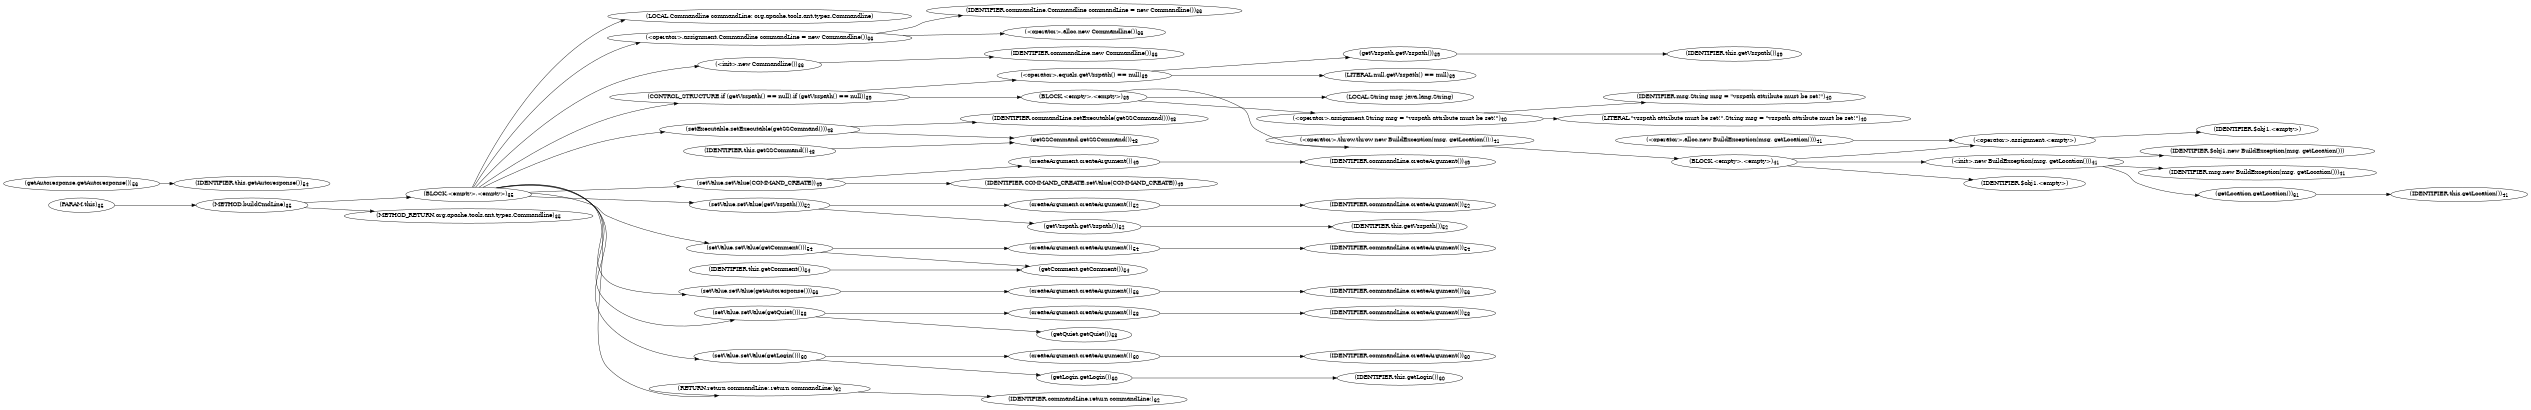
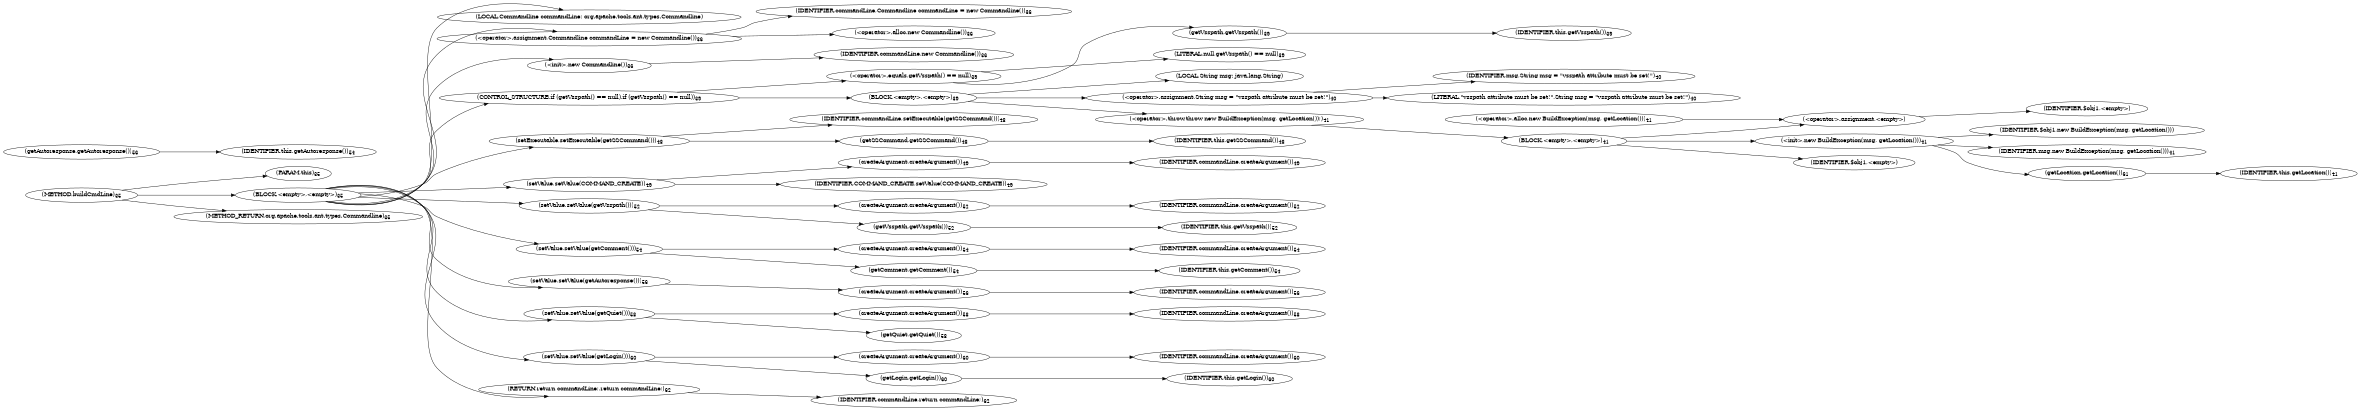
edge "(IDENTIFIER,this,getSSCommand())" -> "(getSSCommand,getSSCommand())": reversed
edge "(PARAM,this)" -> "(METHOD,buildCmdLine)": reversed
edge "(IDENTIFIER,this,getComment())" -> "(getComment,getComment())": reversed
